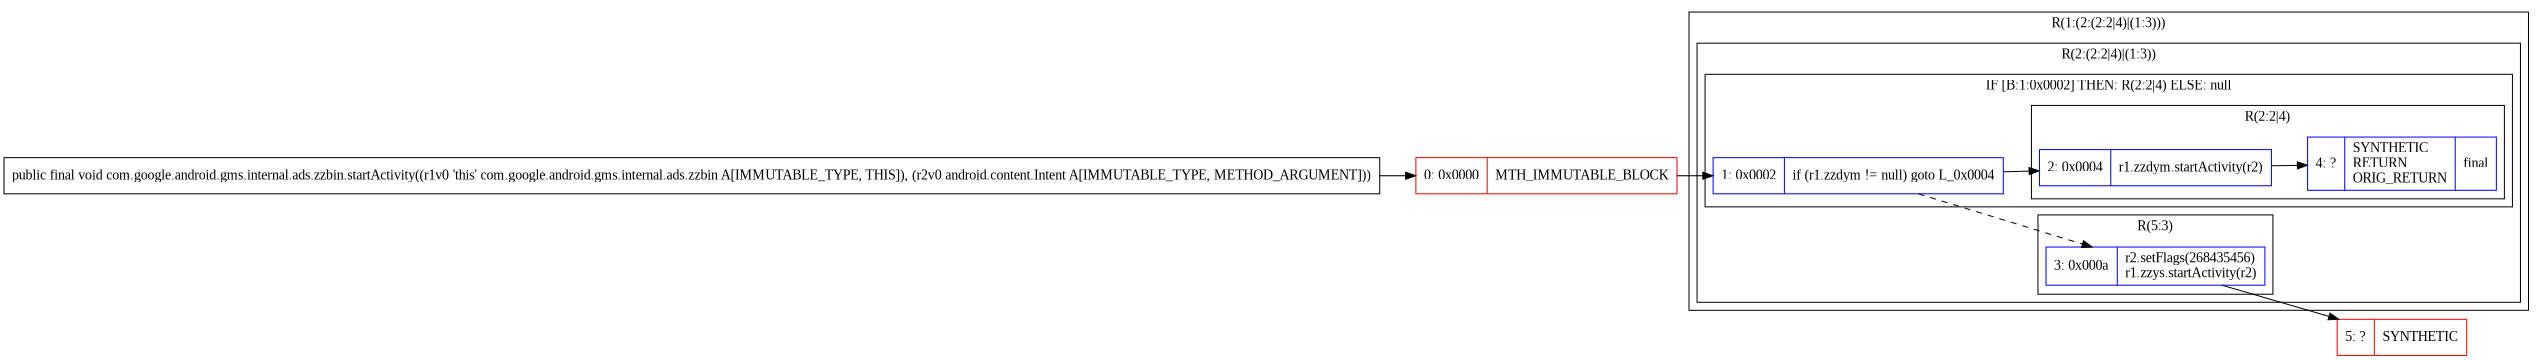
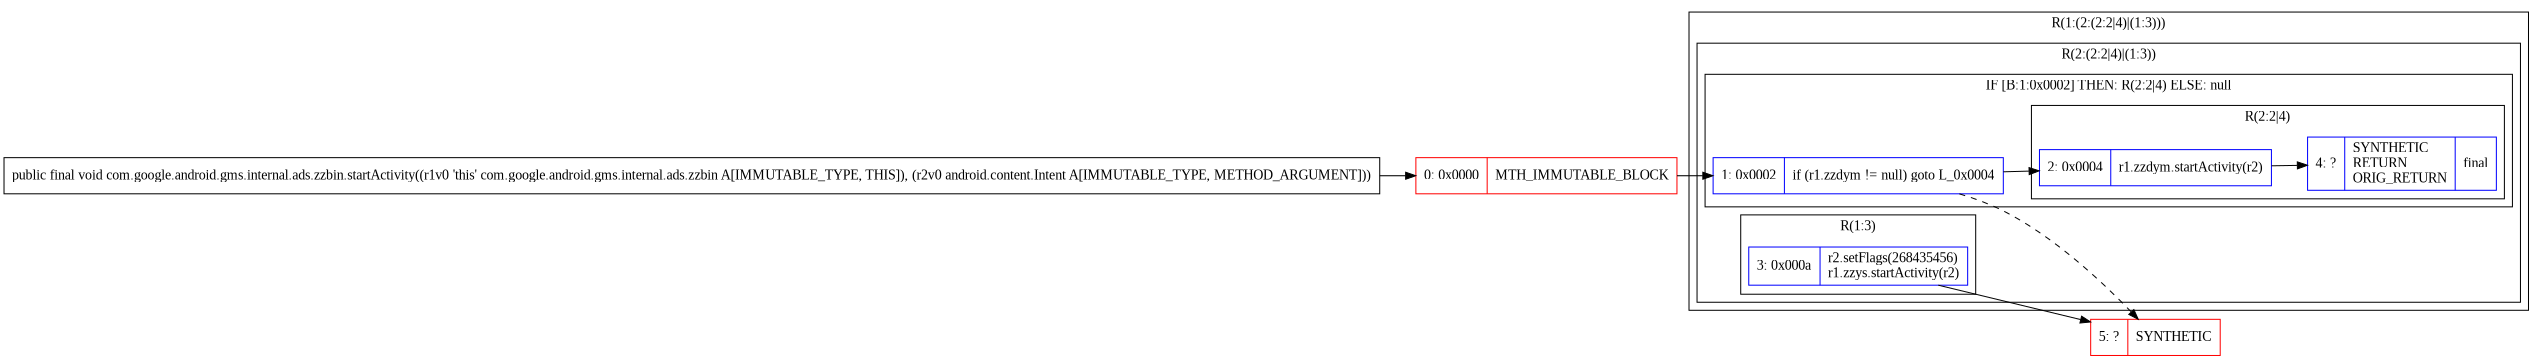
edge "1: 0x0002" -> "3: 0x000a": now "1: 0x0002" -> "5: ?"
cluster "R(5:3)": label "R(5:3)" -> "R(1:3)"
